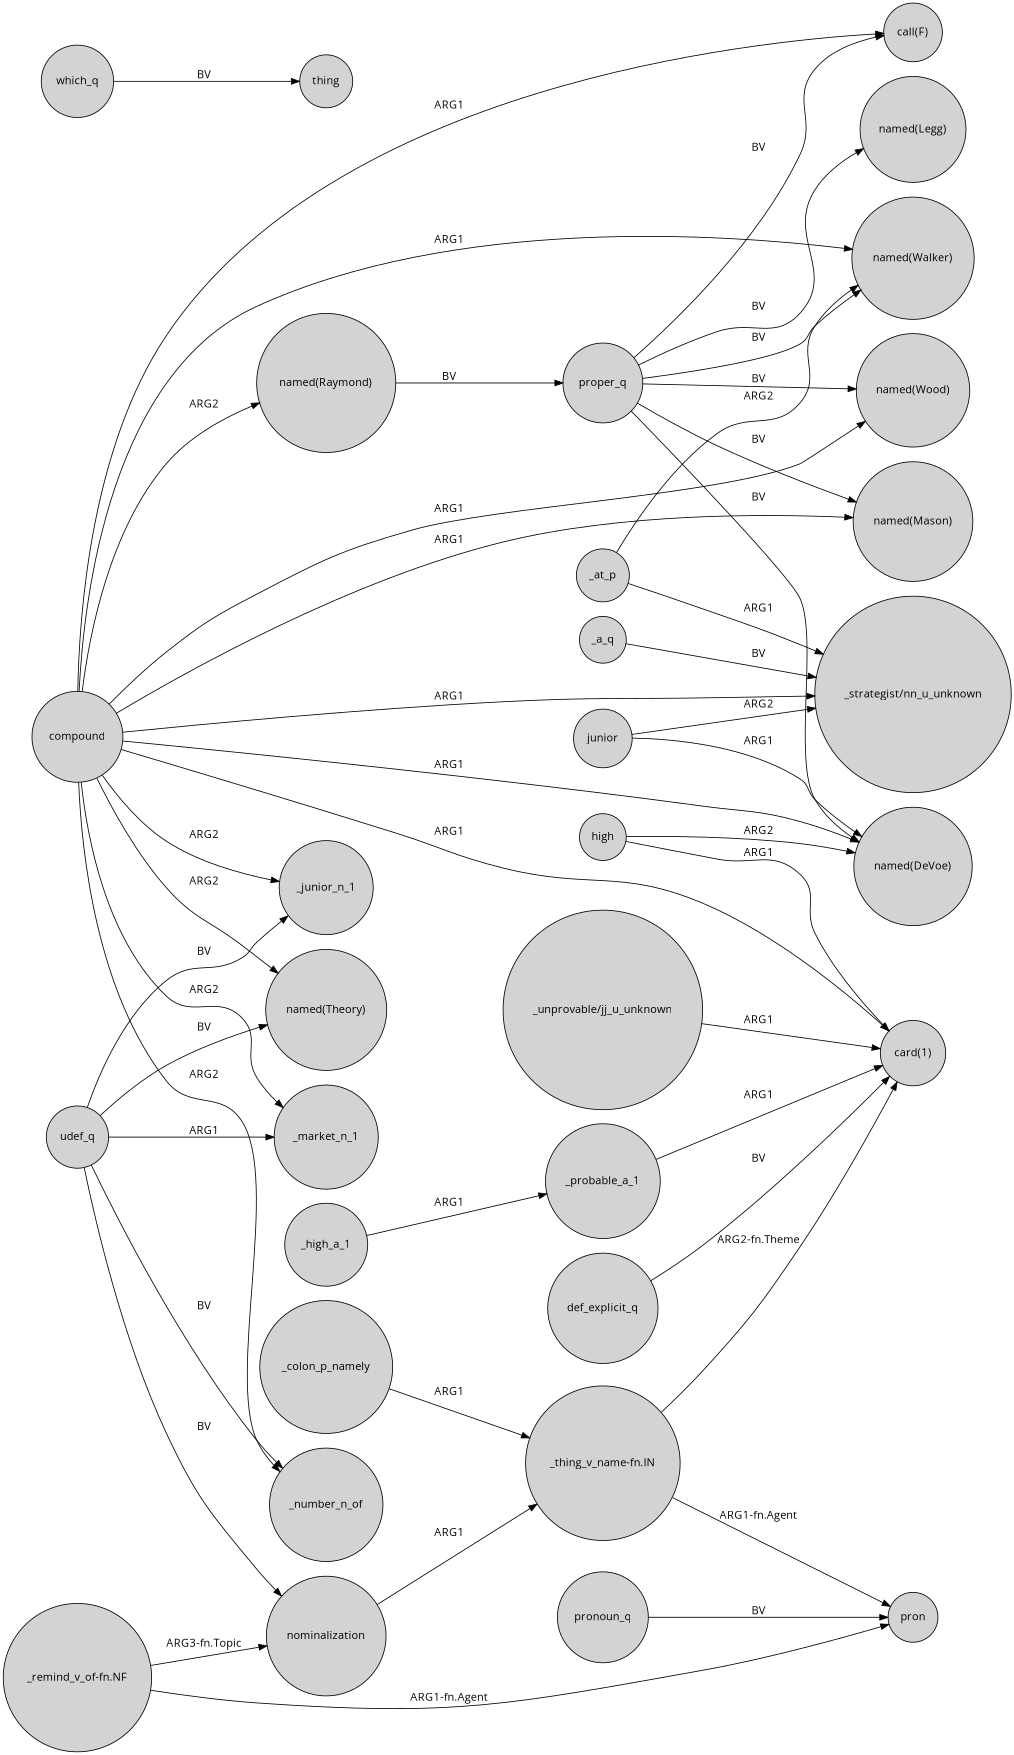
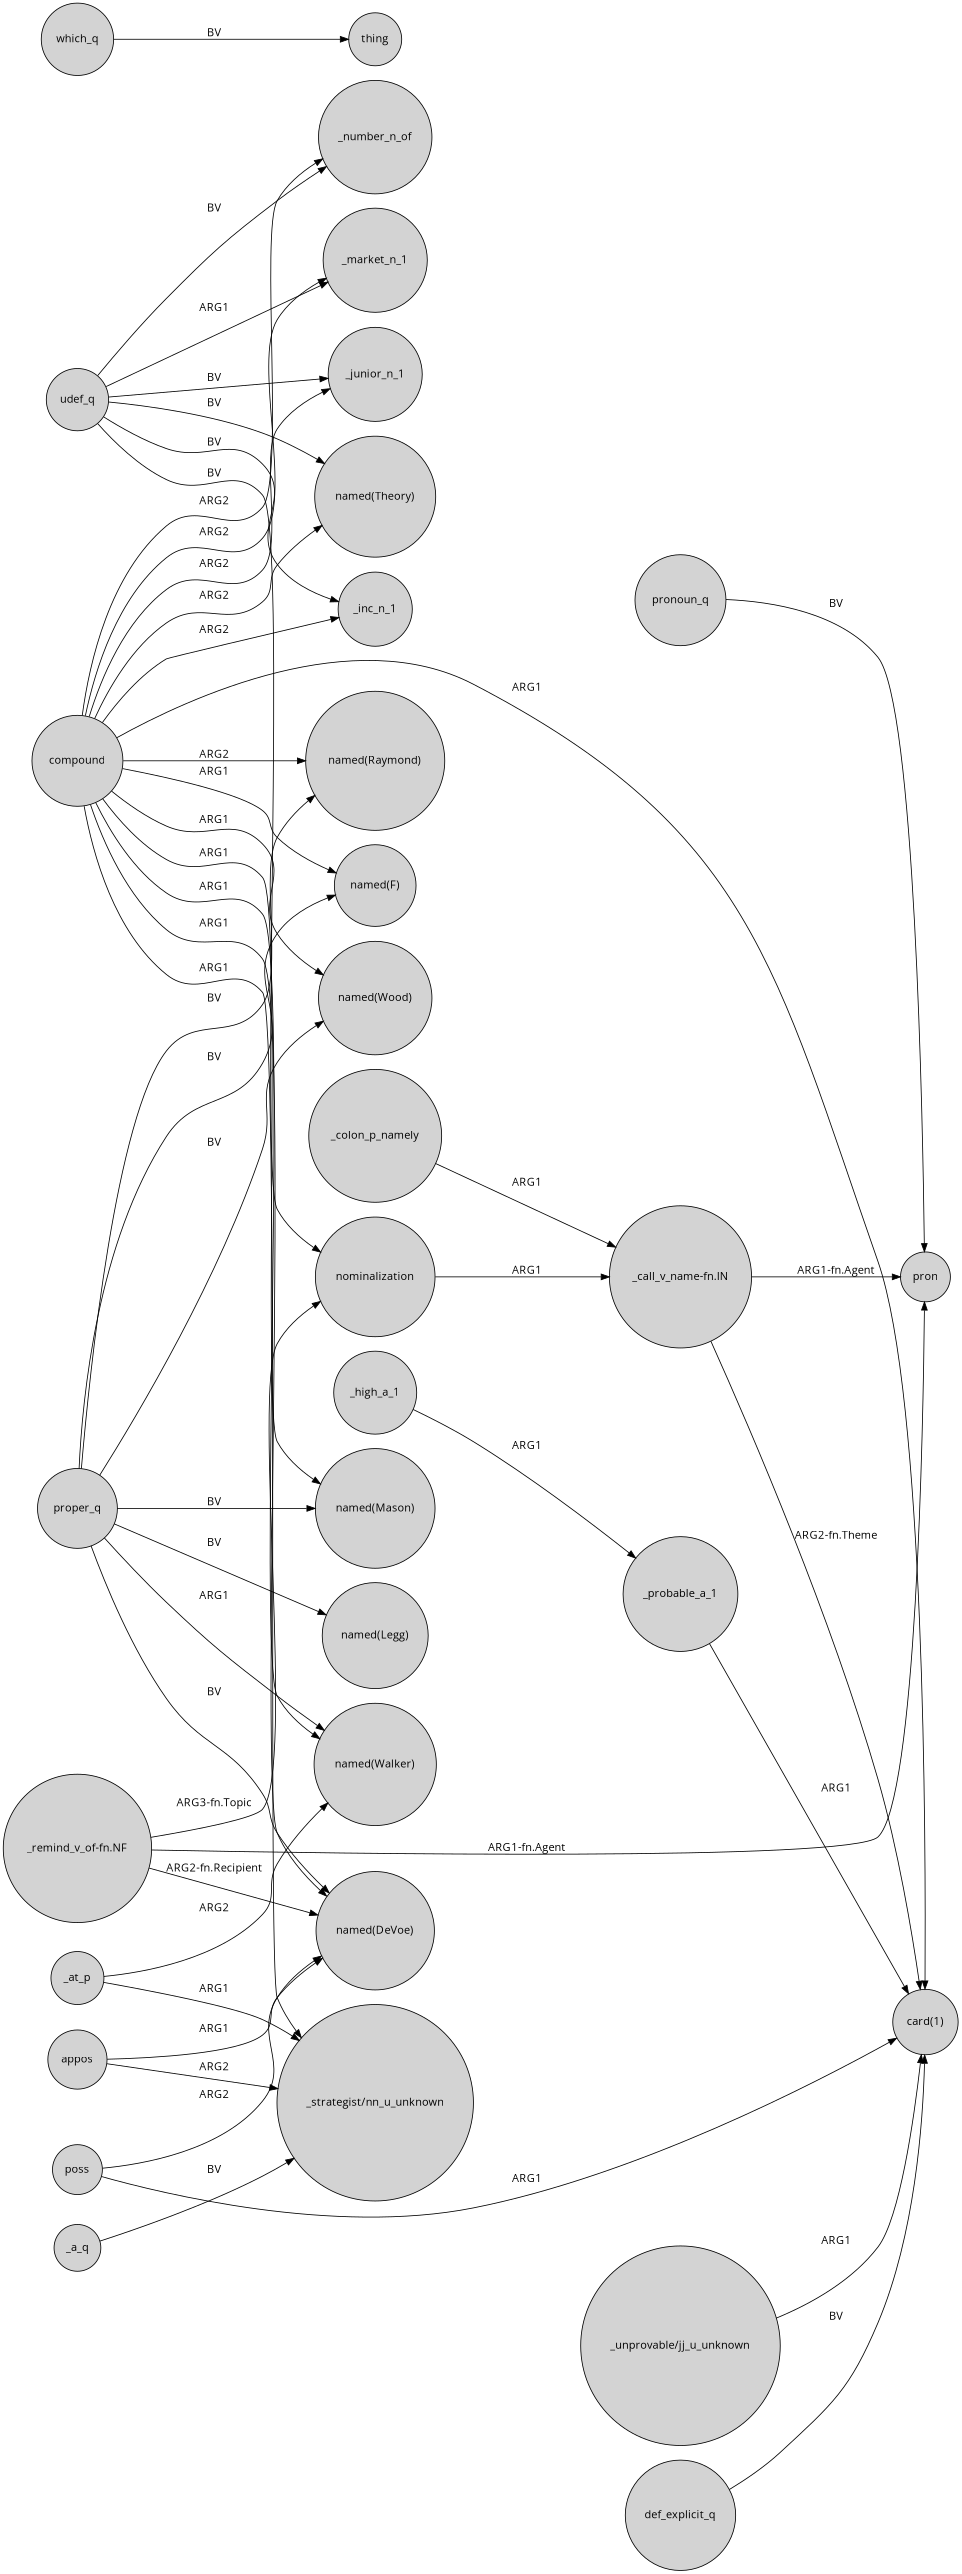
node "call(F)": label "call(F)" -> "named(F)"
edge "proper_q" -> "named(Walker)": label "BV" -> "ARG1"
edge "named(Raymond)" -> "proper_q": reversed
node "_inc_n_1": added
node "junior": label "junior" -> "appos"
node "high": label "high" -> "poss"
node "_thing_v_name-fn.IN": label "_thing_v_name-fn.IN" -> "_call_v_name-fn.IN"
edge "_remind_v_of-fn.NF" -> "named(DeVoe)": added, label "ARG2-fn.Recipient"
